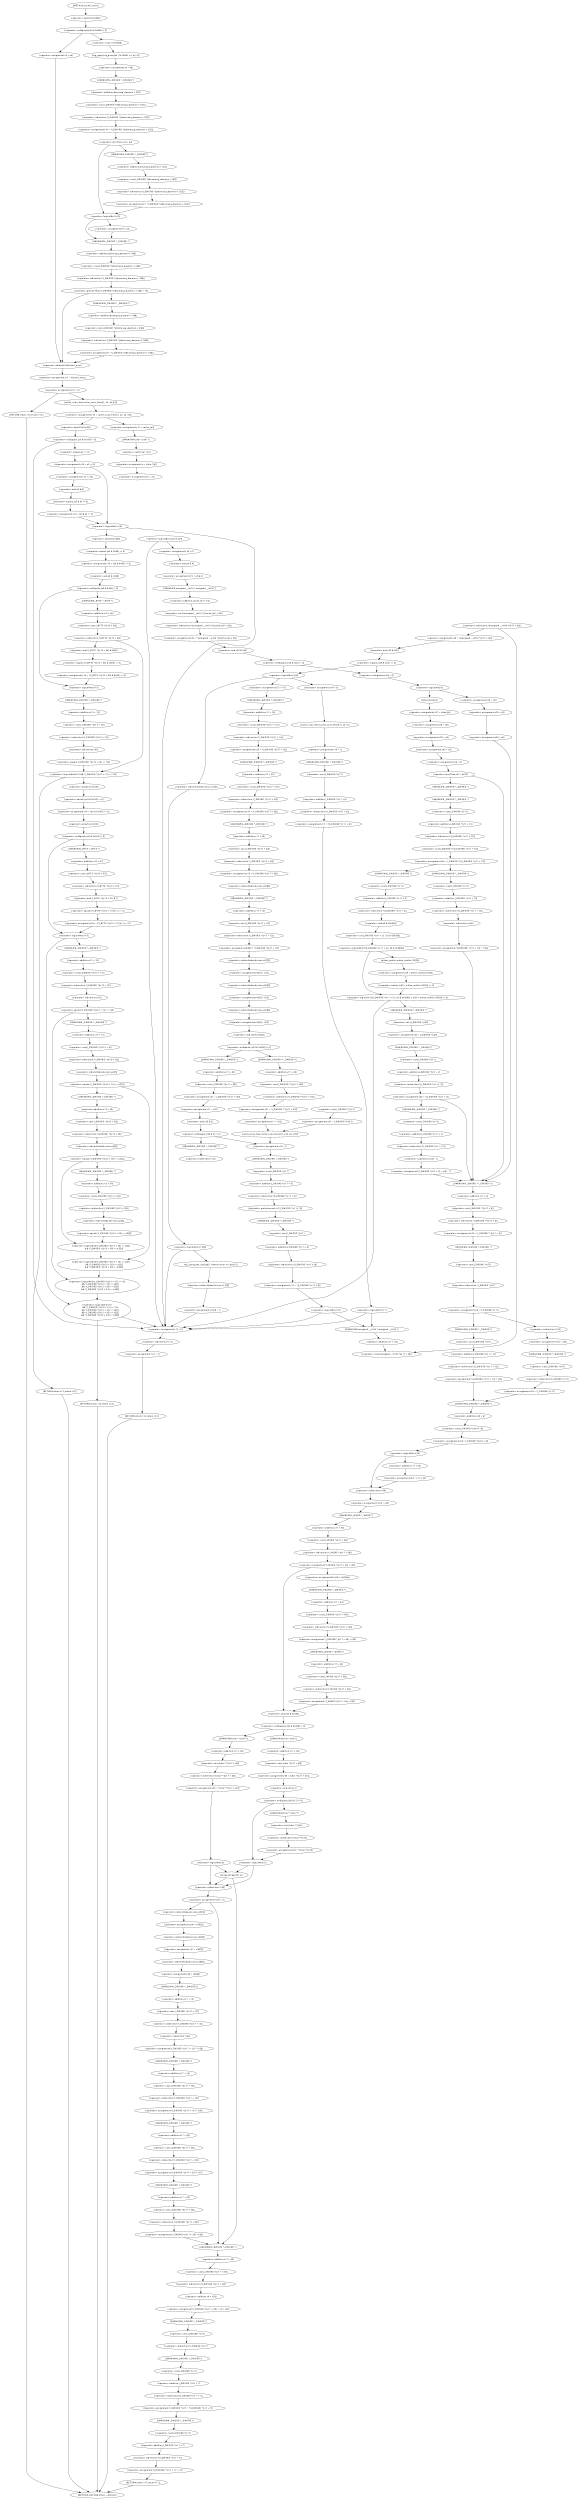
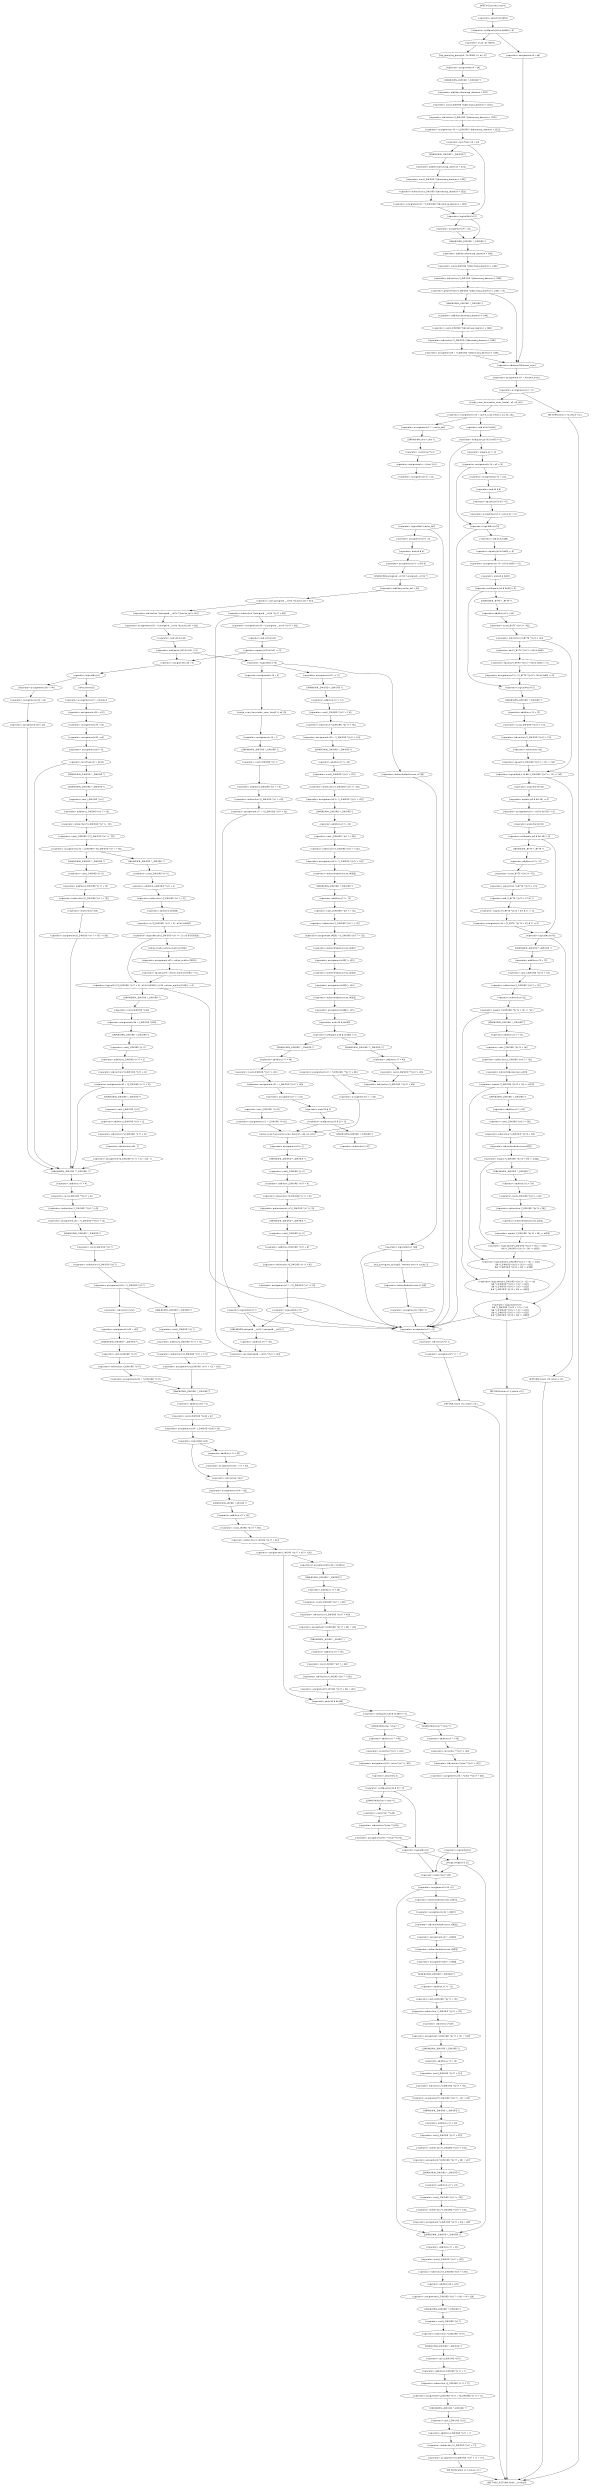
edge "(<operator>.indirection,*(_DWORD **)(v17 + 40))" -> "(<operator>.assignment,v21 = *(_DWORD **)(v17 + 40))": reversed
edge "(<operator>.notEquals,(v20 & 2) != 0)" -> "(<operator>.assignment,v18 = 1)": now "(<operator>.notEquals,(v20 & 2) != 0)" -> "(cache_scan_free,cache_scan_free(v21, v43, a3, v20))"
